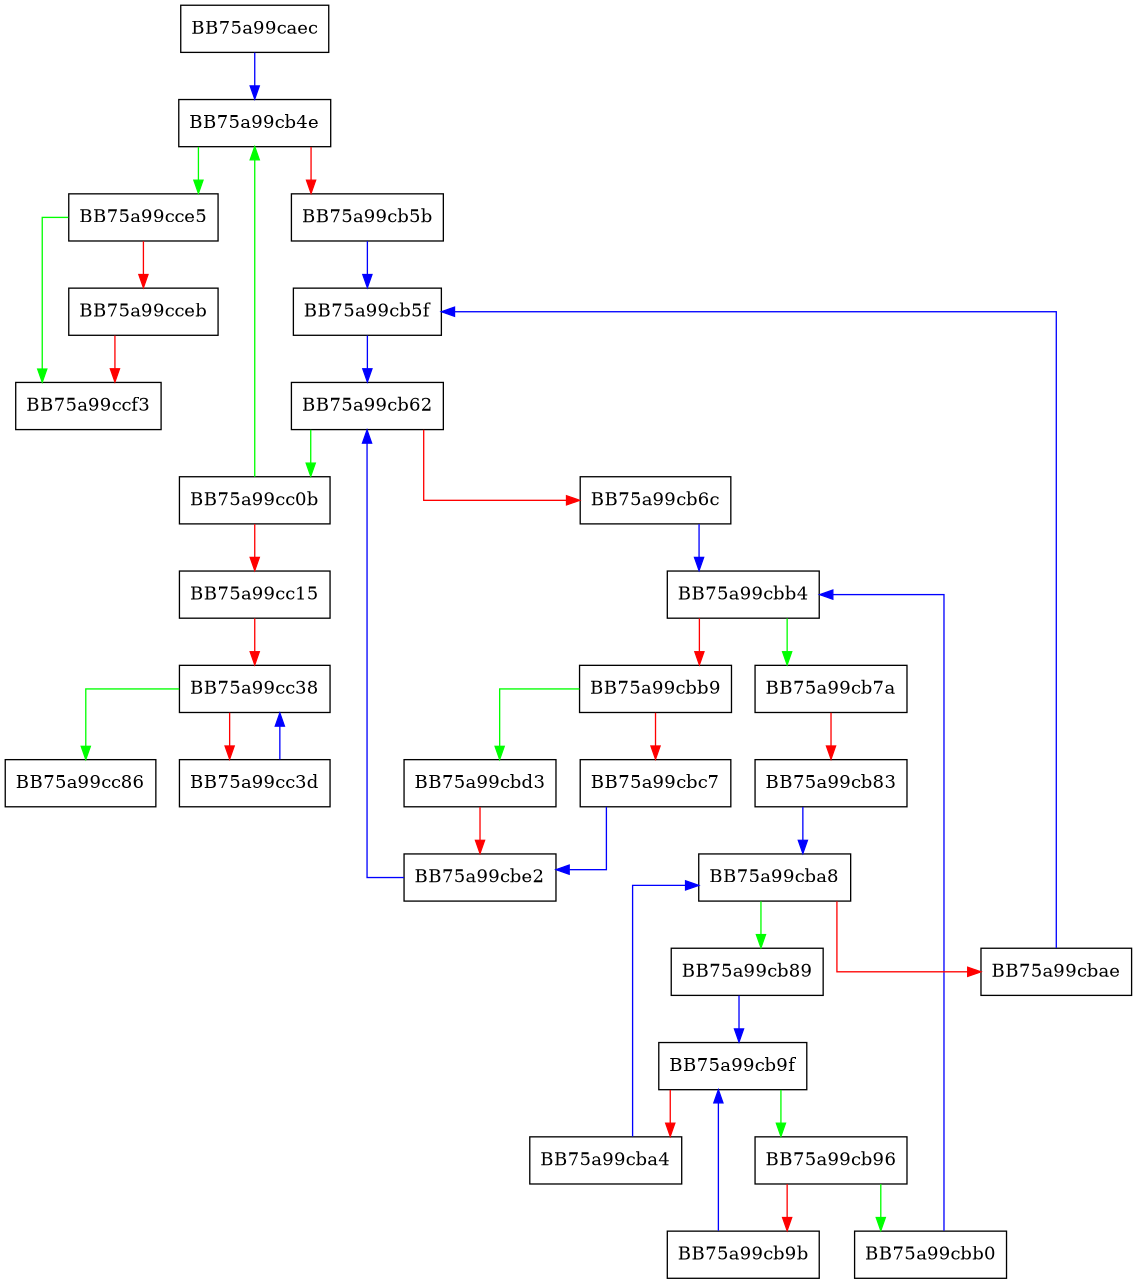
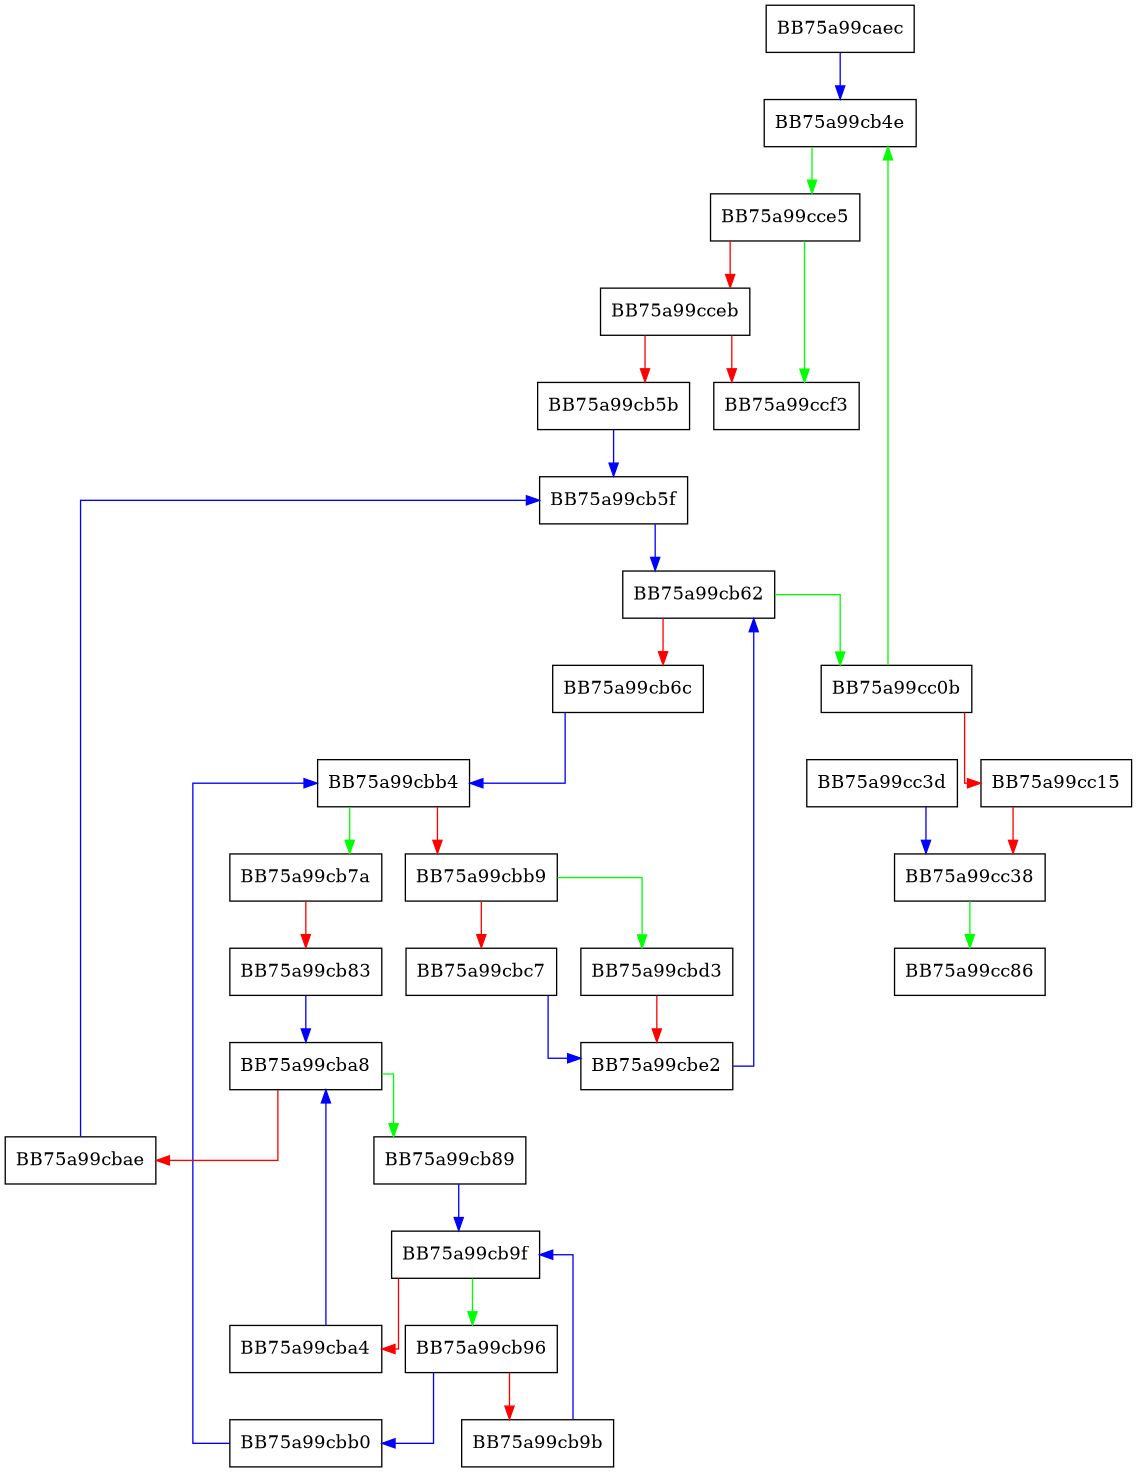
edge "BB75a99cb4e" -> "BB75a99cb5b": now "BB75a99cceb" -> "BB75a99cb5b"
edge "BB75a99cc38" -> "BB75a99cc3d": removed
edge "BB75a99cb96" -> "BB75a99cbb0": color green -> blue
